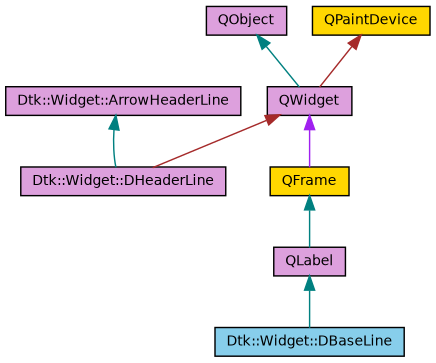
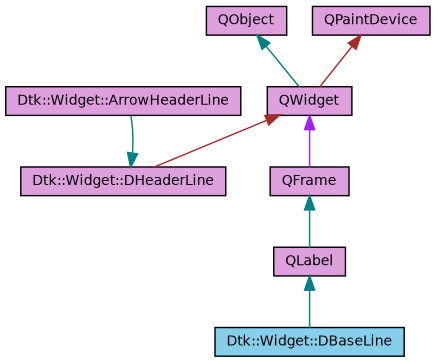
node "QPaintDevice": fillcolor gold -> plum
edge "Dtk::Widget::DHeaderLine" -> "Dtk::Widget::ArrowHeaderLine": reversed
node "QFrame": fillcolor gold -> plum
